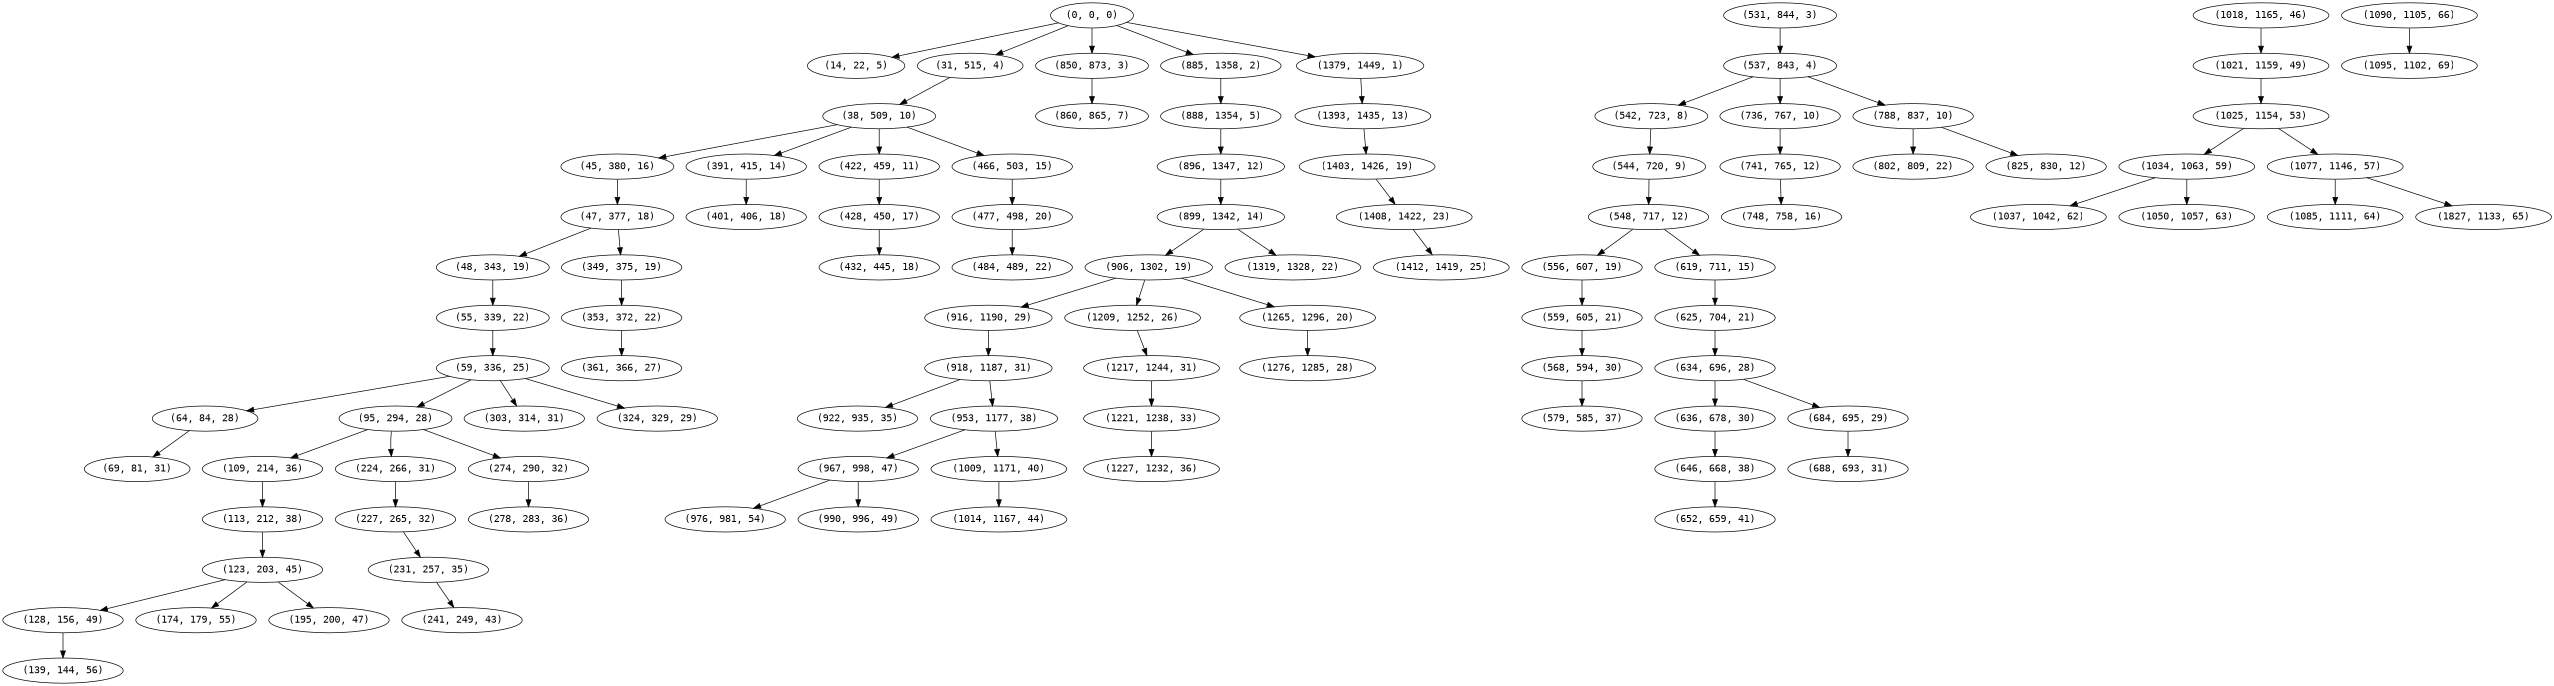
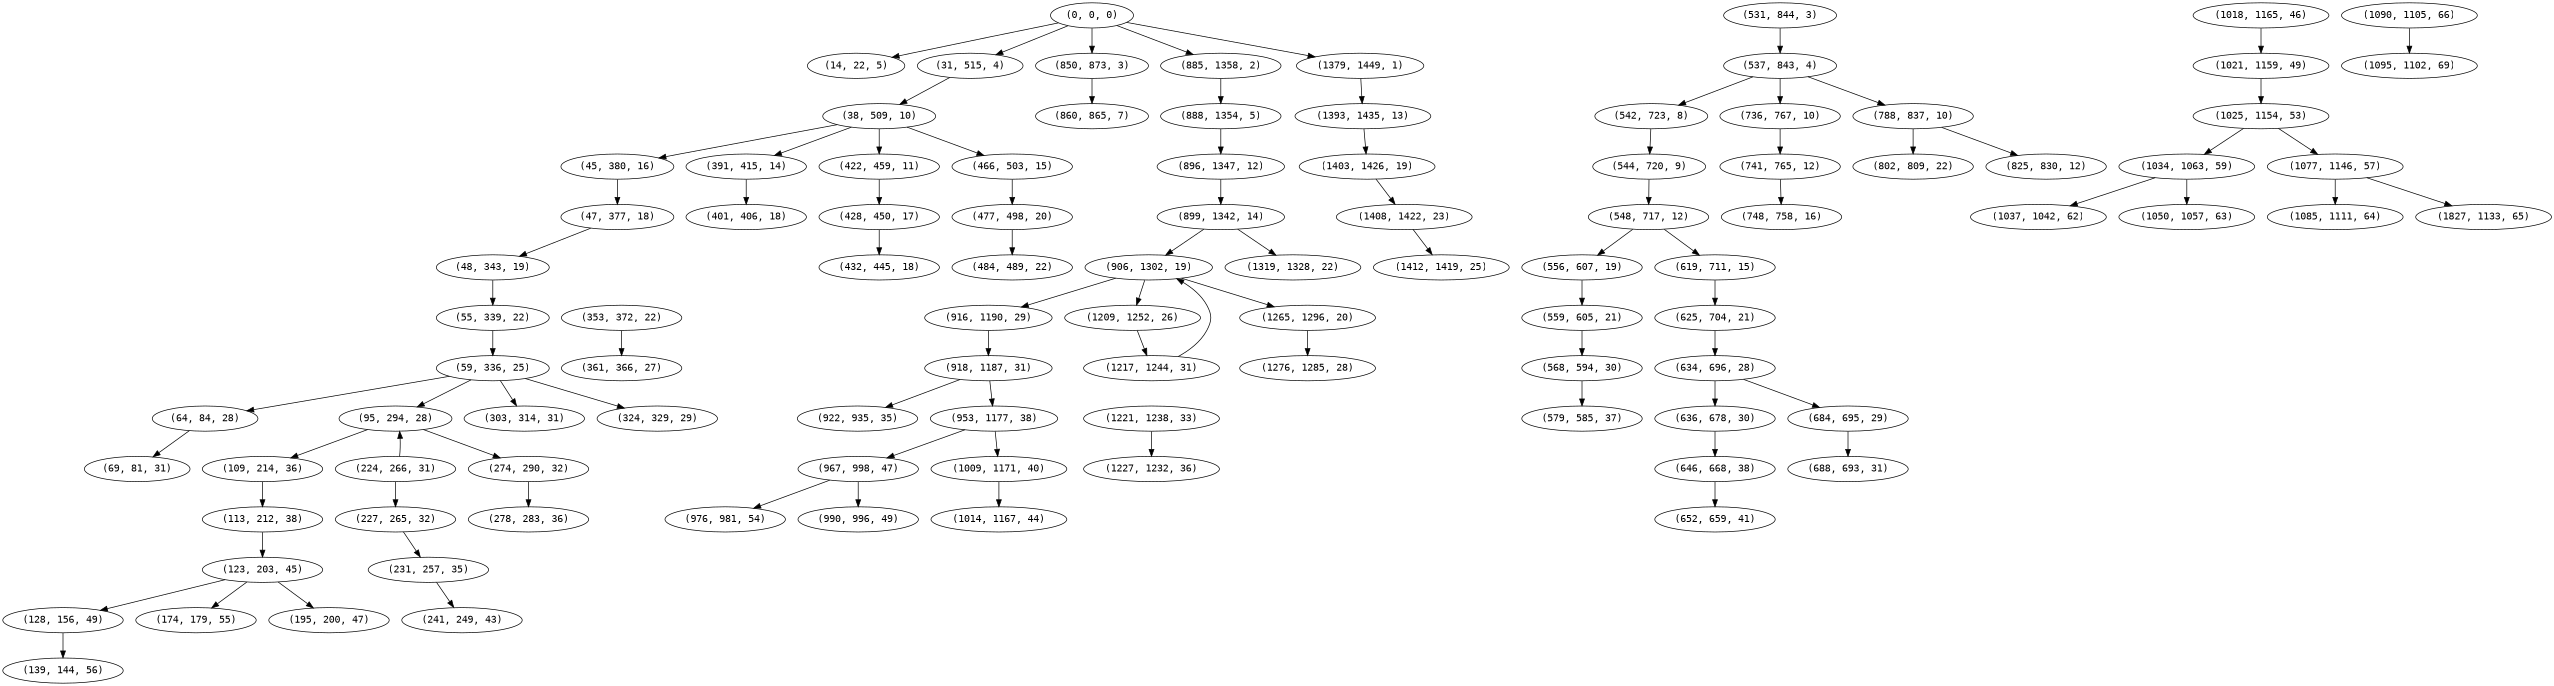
node "(349, 375, 19)": removed
edge "(1217, 1244, 31)" -> "(1221, 1238, 33)": now "(1217, 1244, 31)" -> "(906, 1302, 19)"
edge "(95, 294, 28)" -> "(224, 266, 31)": reversed
